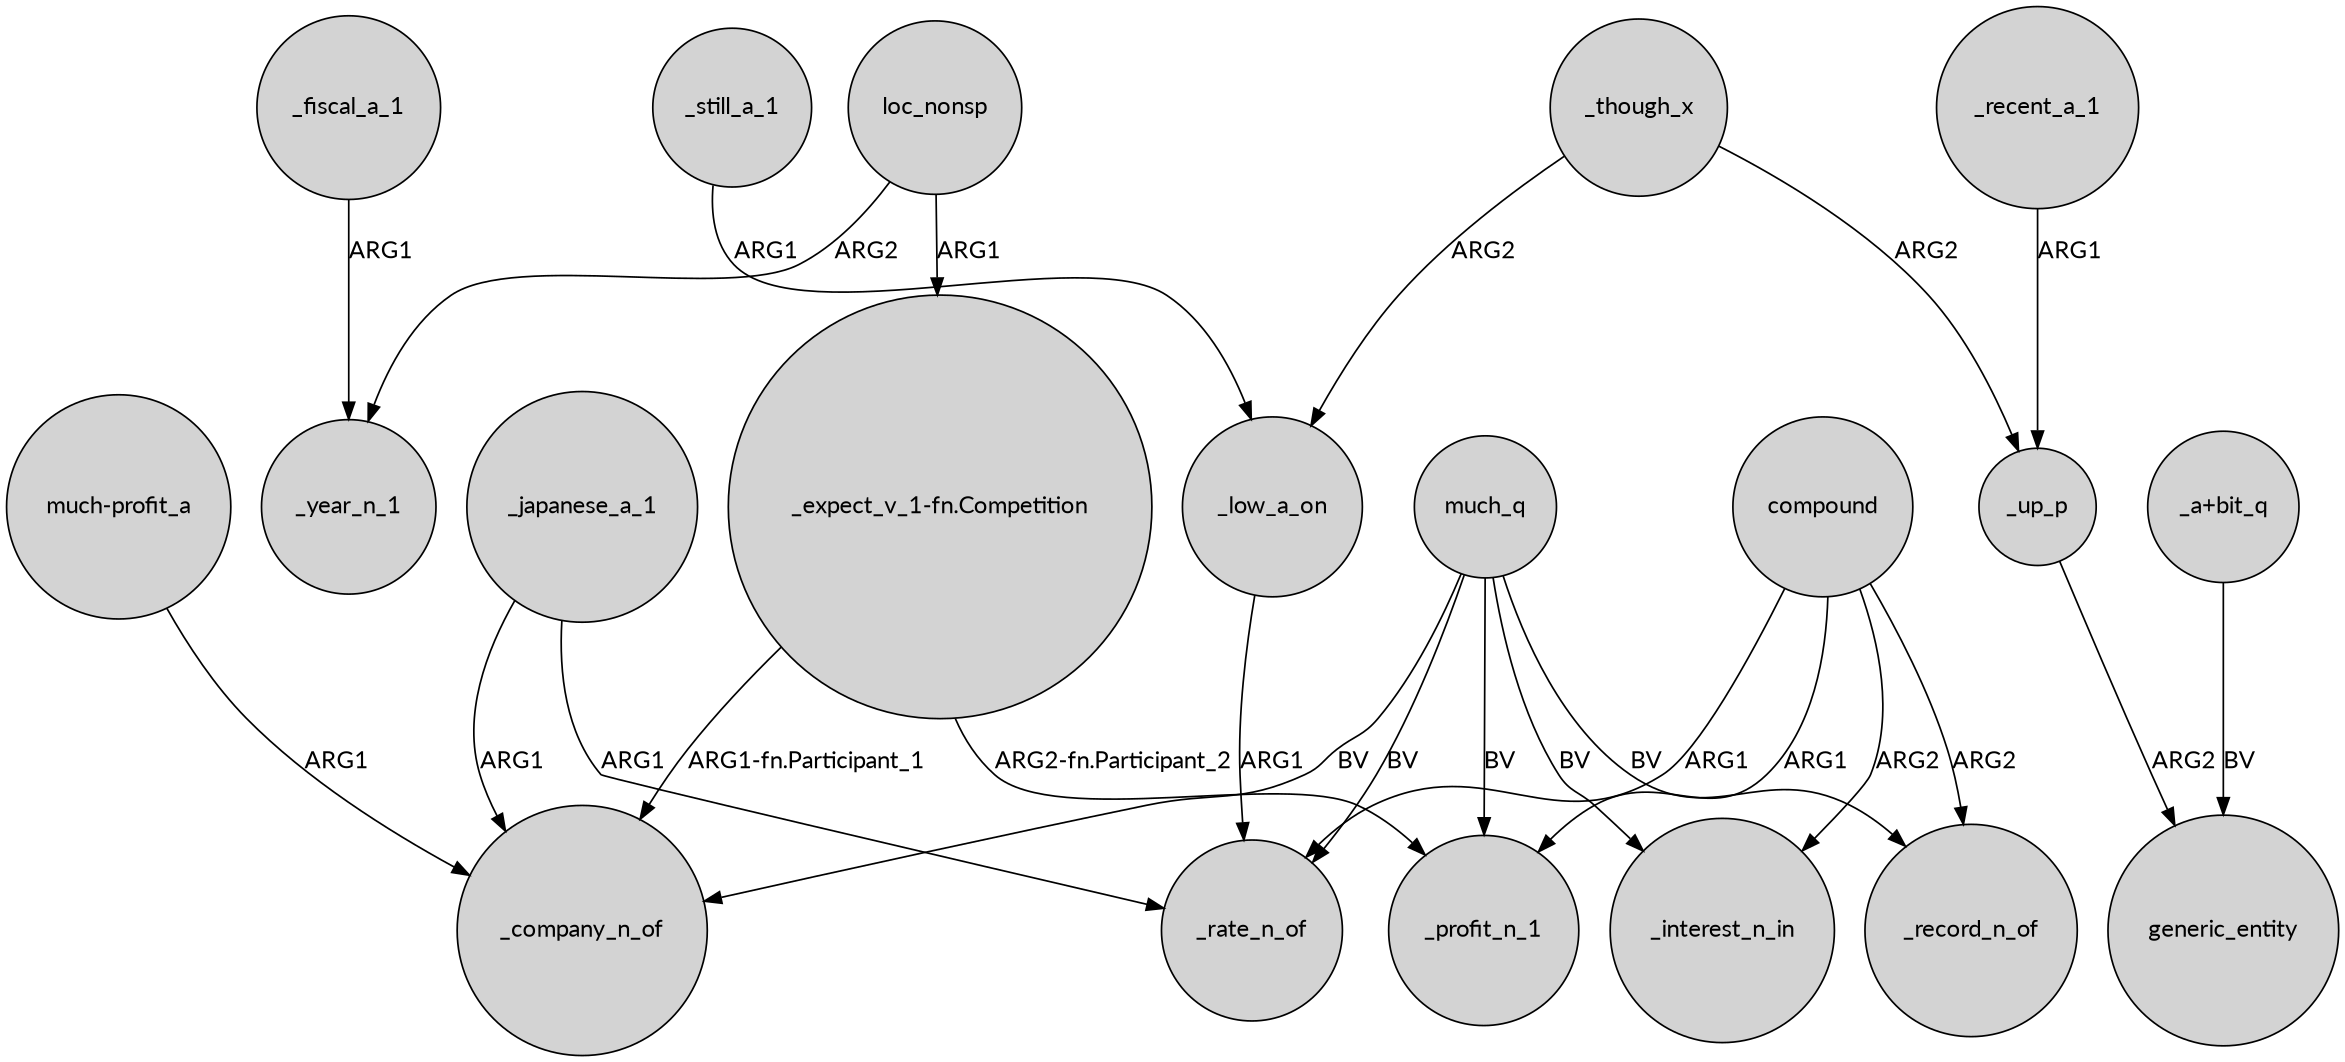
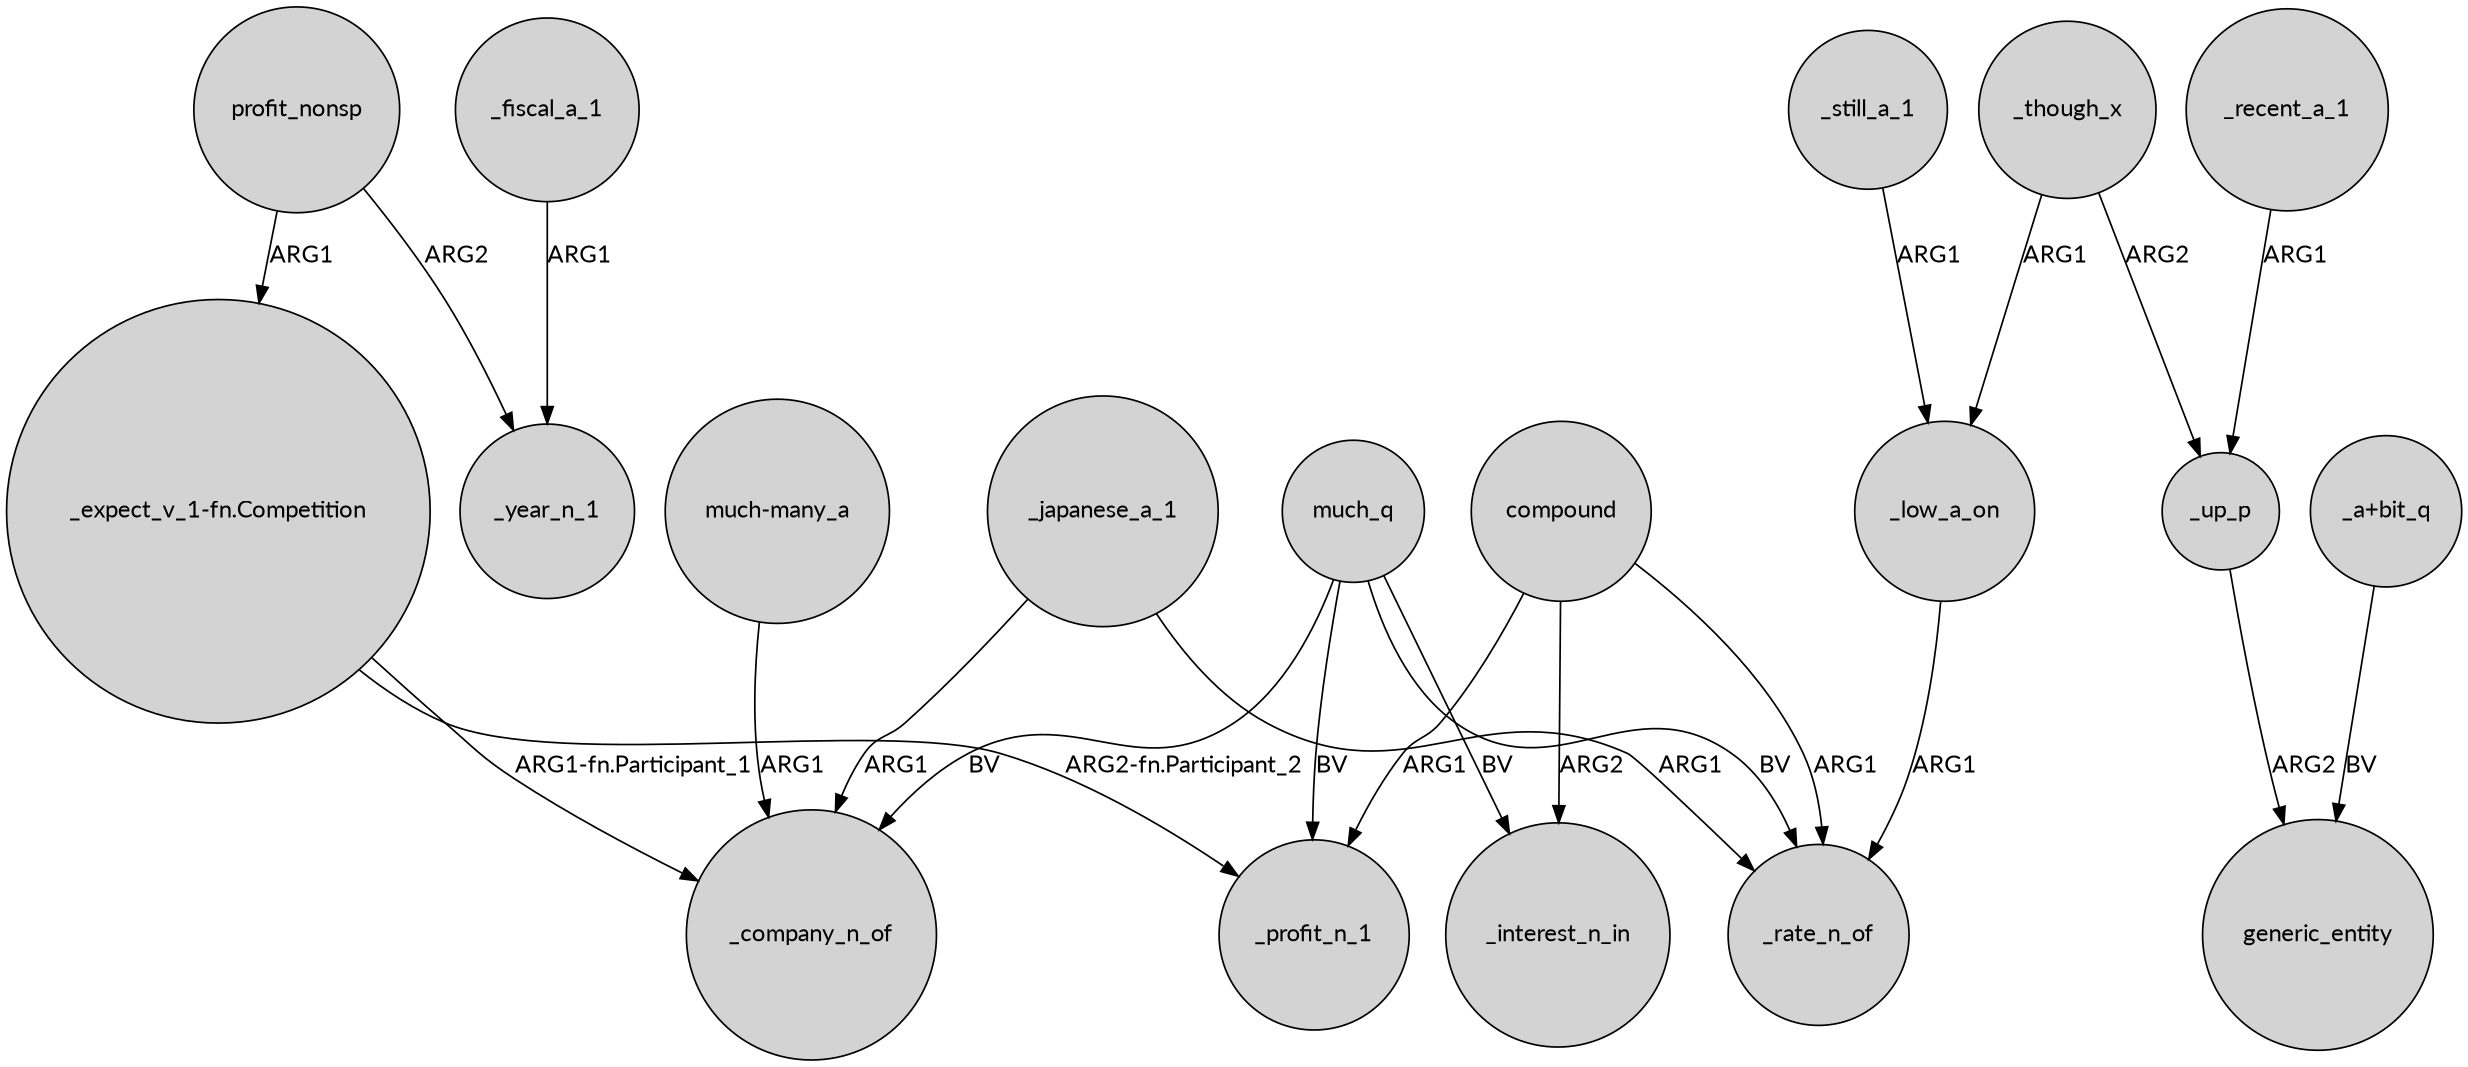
node "loc_nonsp": label "loc_nonsp" -> "profit_nonsp"
edge "_though_x" -> "_low_a_on": label "ARG2" -> "ARG1"
node "much-profit_a": label "much-profit_a" -> "much-many_a"
node "_record_n_of": removed
